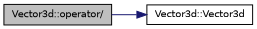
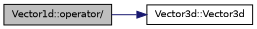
node "Vector3d::operator/": label "Vector3d::operator/" -> "Vector1d::operator/"
